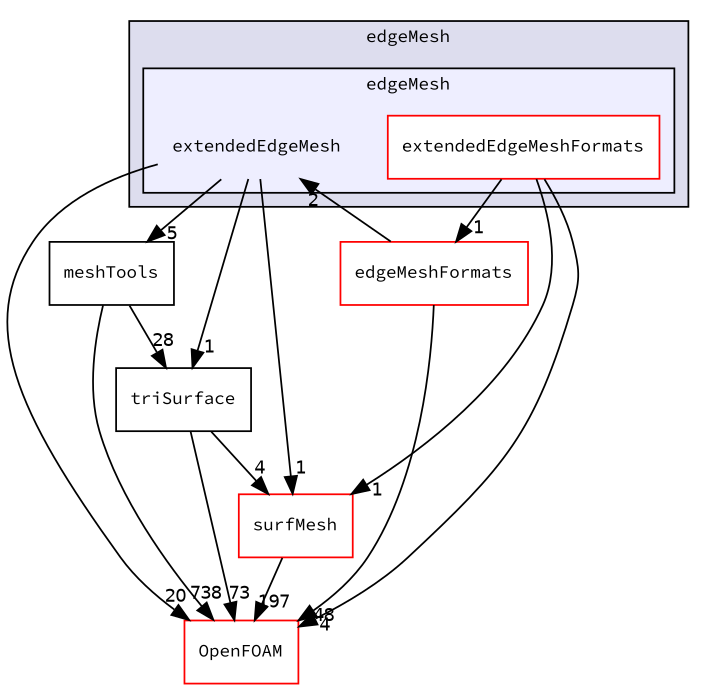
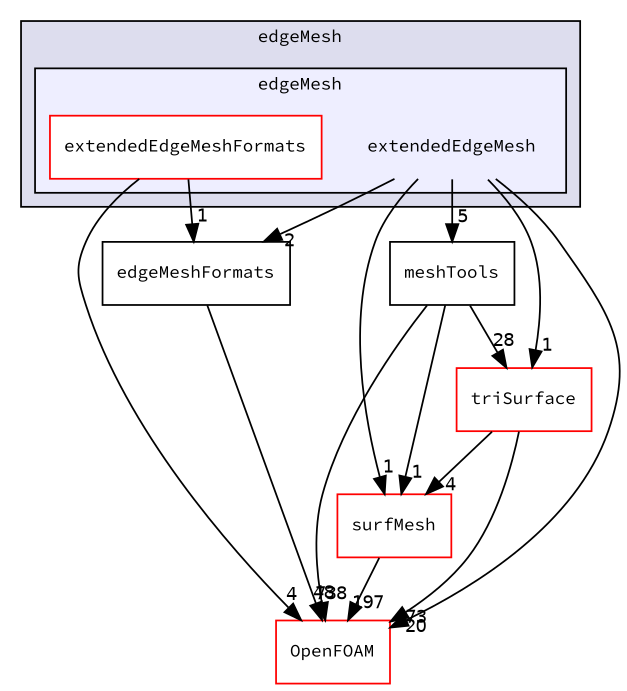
edge "edgeMeshFormats" -> "extendedEdgeMesh": reversed
node "edgeMeshFormats": color red -> black
edge "extendedEdgeMeshFormats" -> "surfMesh": now "meshTools" -> "surfMesh"
node "triSurface": color black -> red
